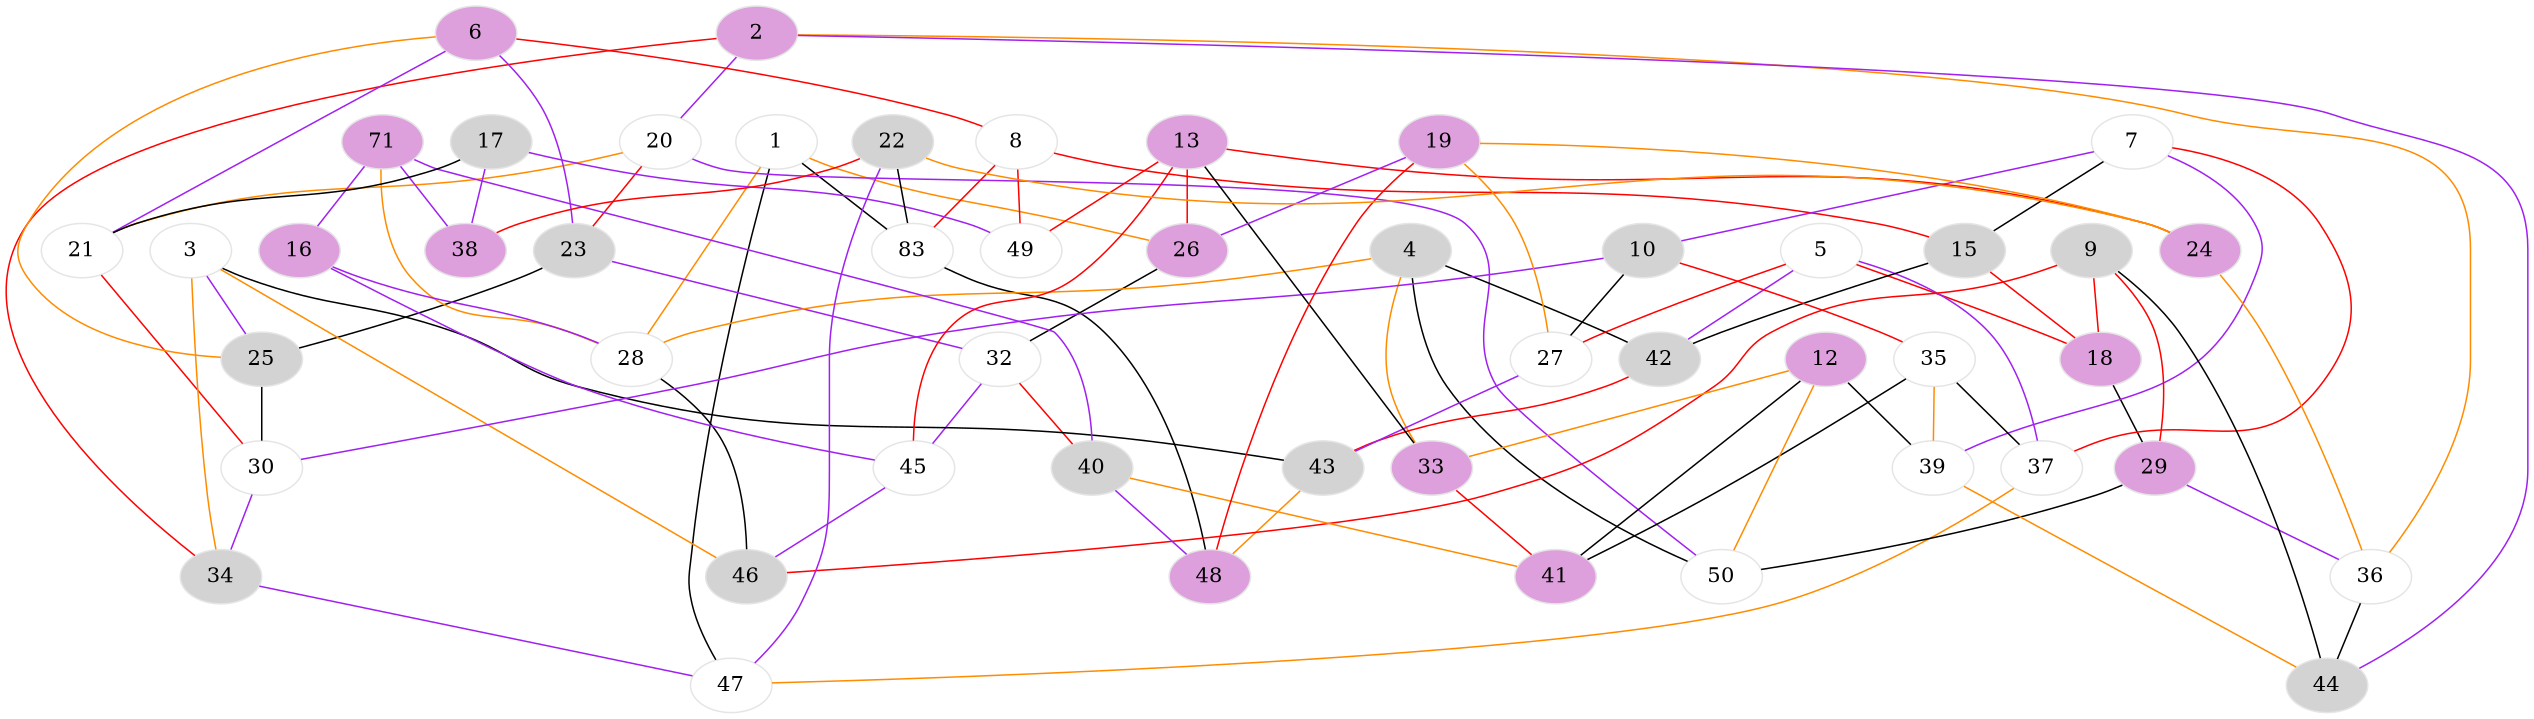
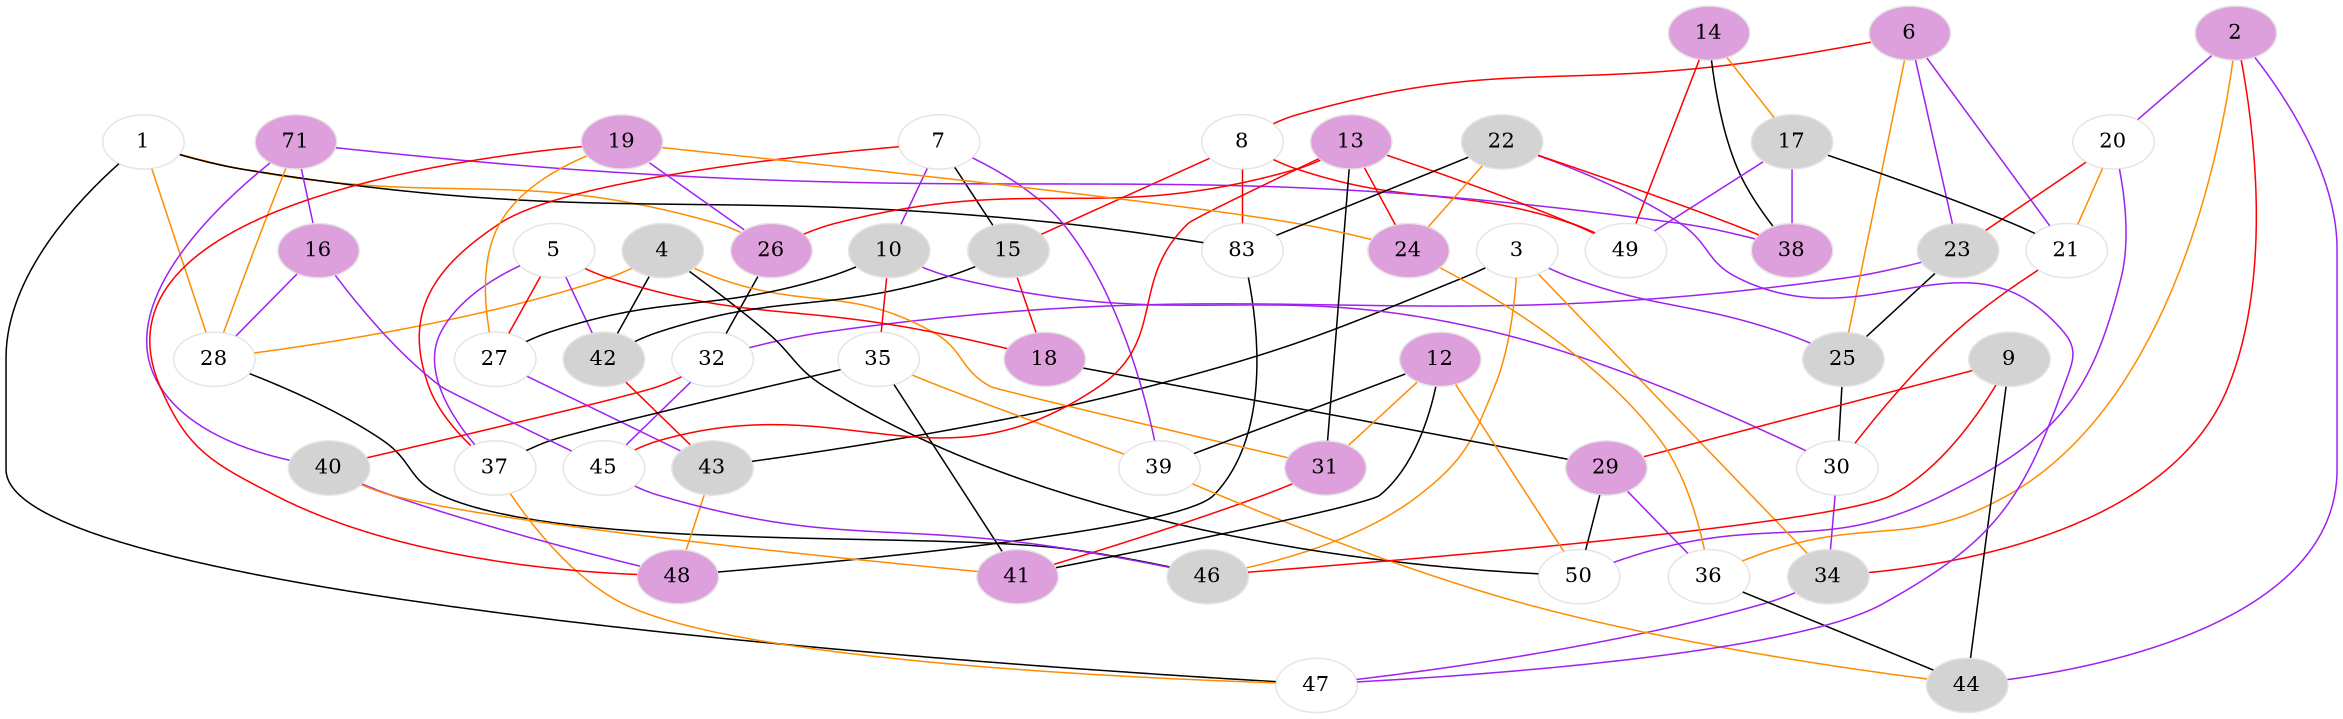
node "14": added
edge "9" -- "18": removed
node "33": label "33" -> "31"
